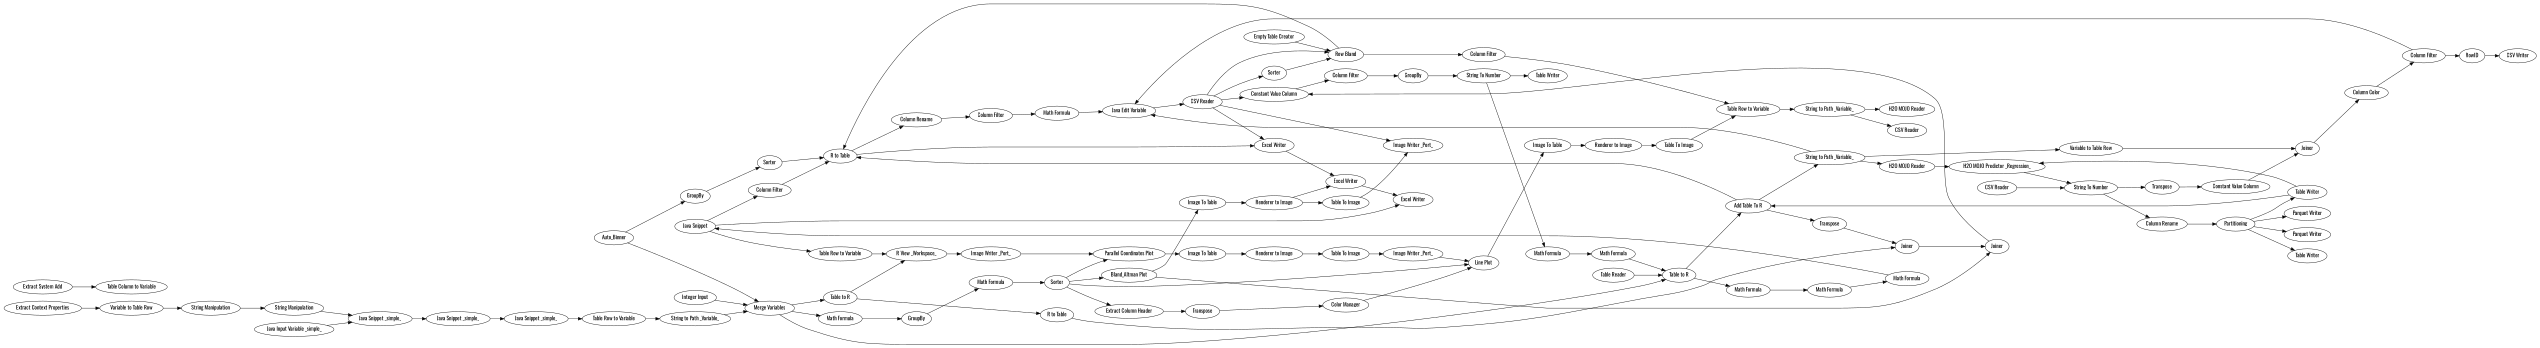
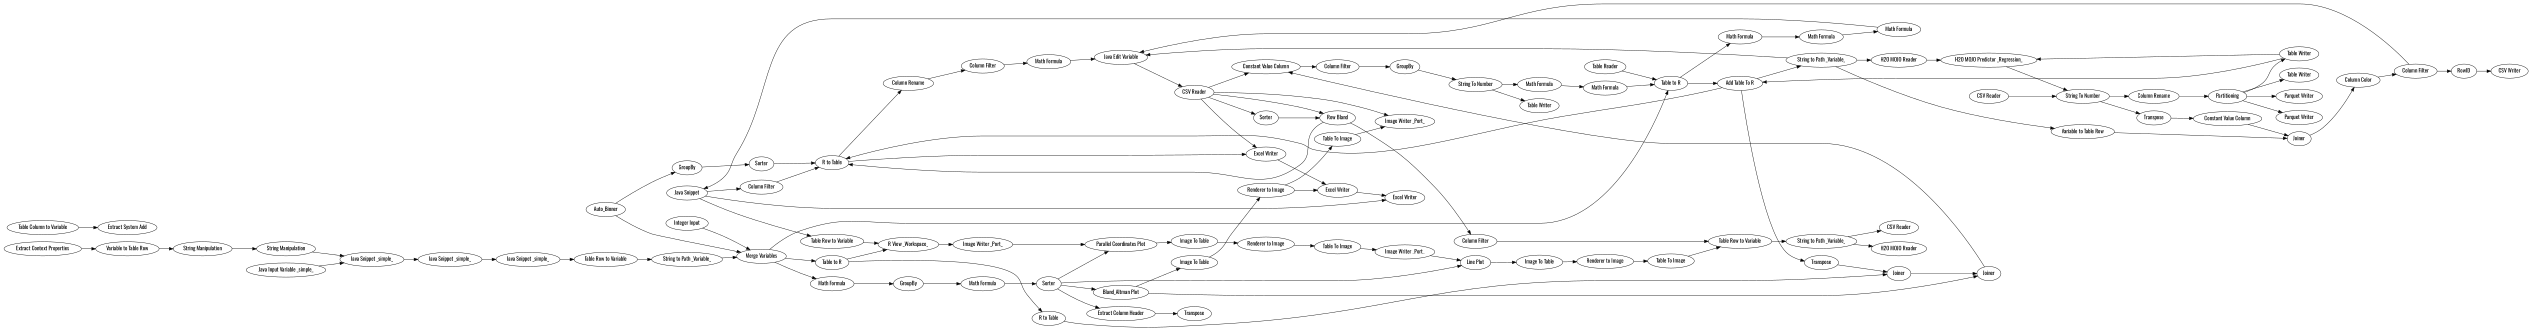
node "Empty Table Creator": removed
edge "Extract System Add" -> "Table Column to Variable": reversed
node "Color Manager": removed
